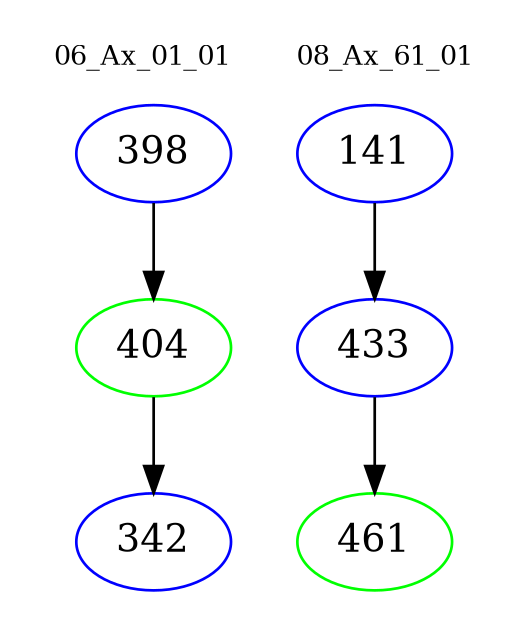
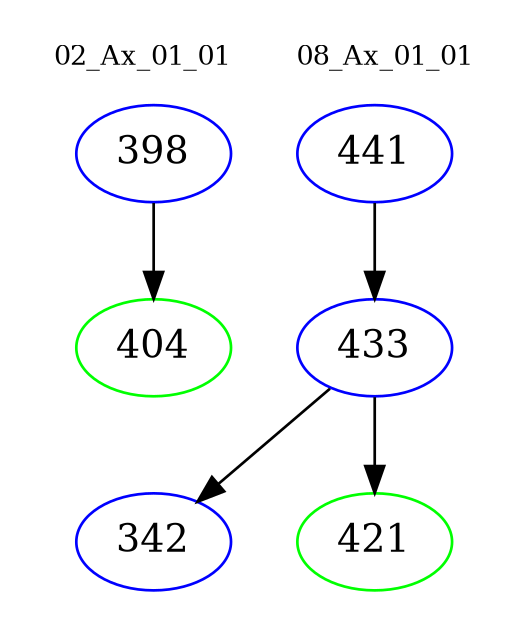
cluster "06_Ax_01_01": label "06_Ax_01_01" -> "02_Ax_01_01"
cluster "08_Ax_61_01": label "08_Ax_61_01" -> "08_Ax_01_01"
node "141": label "141" -> "441"
edge "404" -> "342": now "433" -> "342"
node "461": label "461" -> "421"
